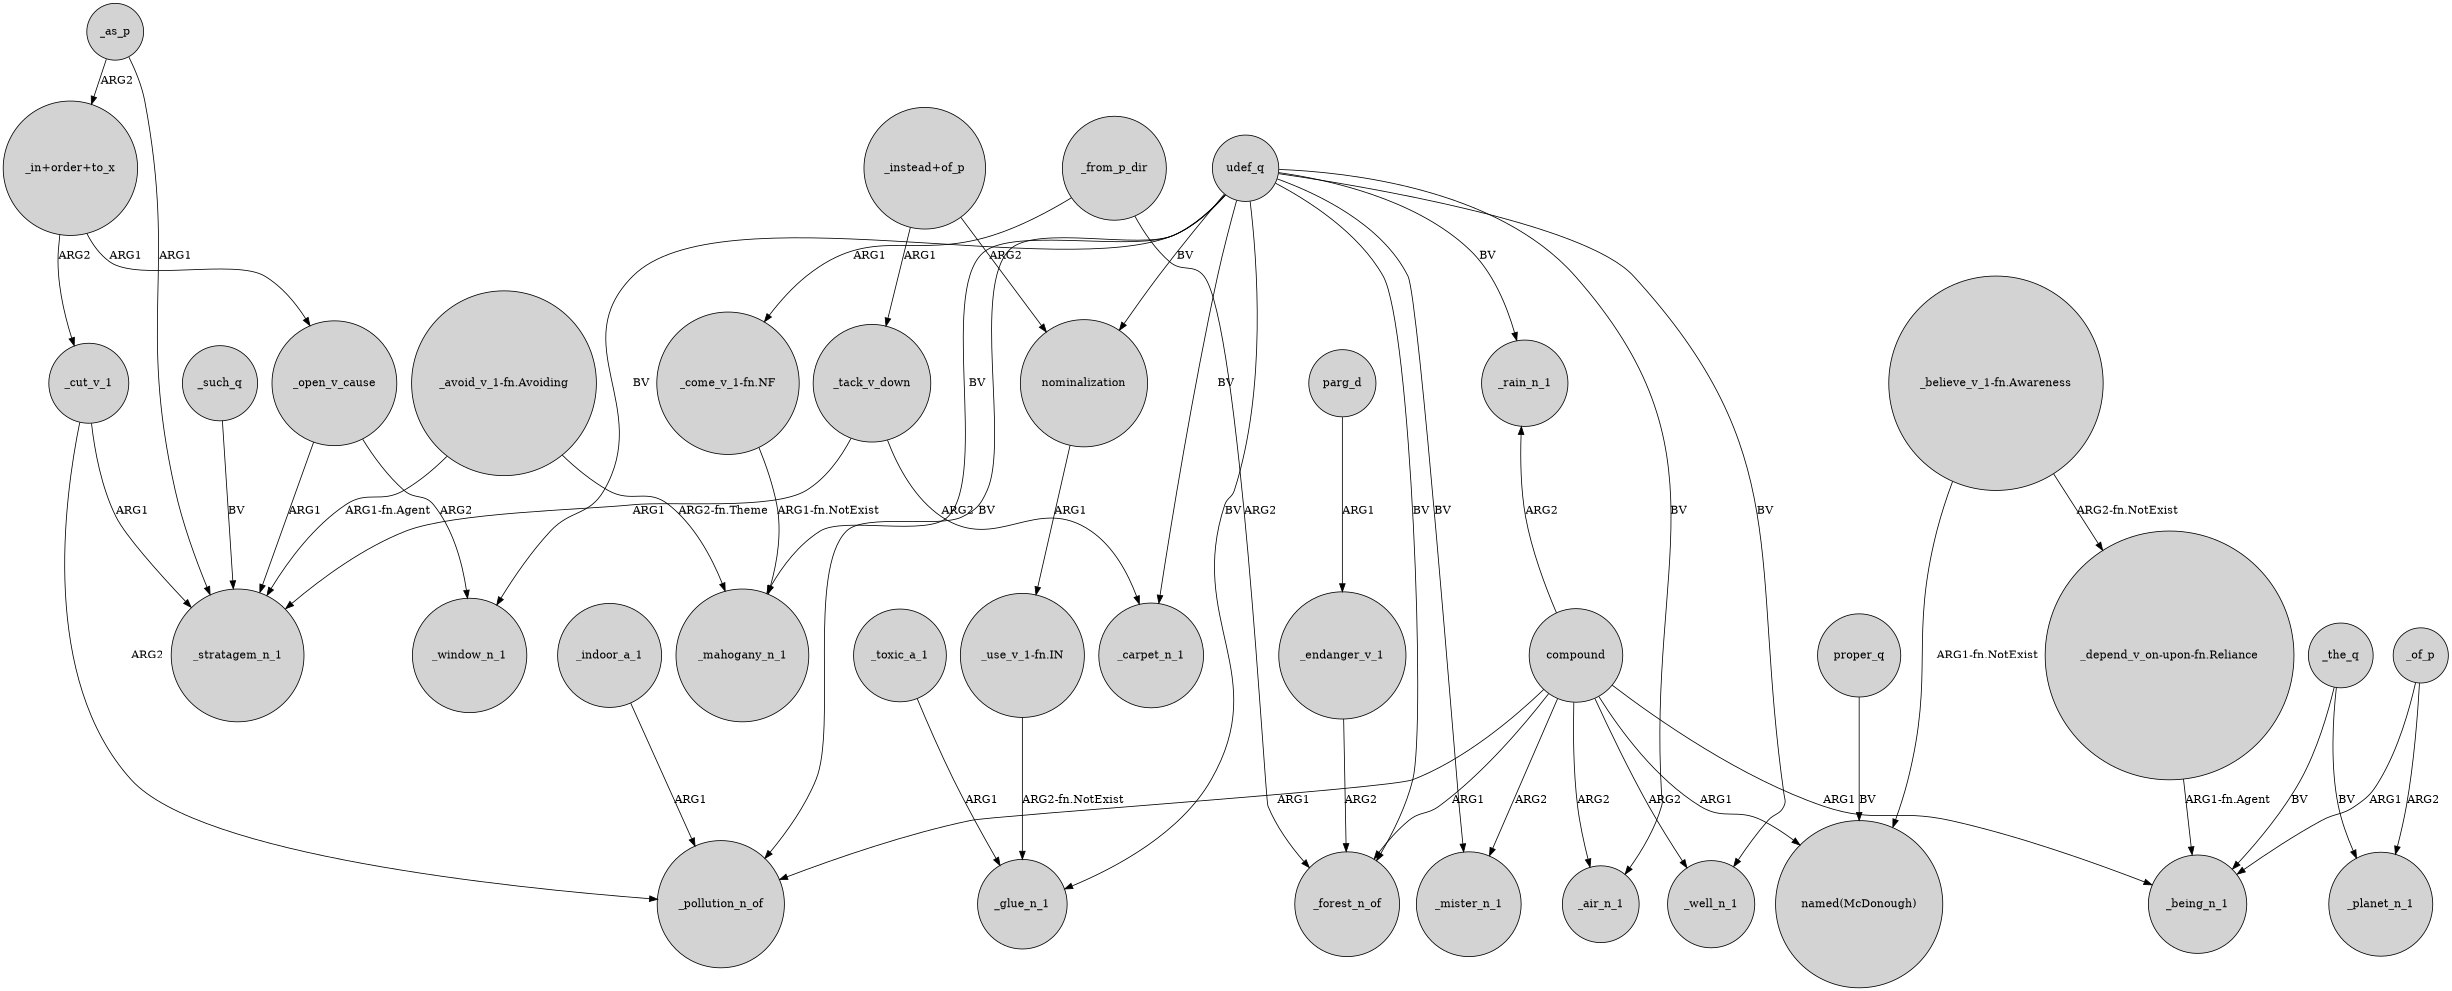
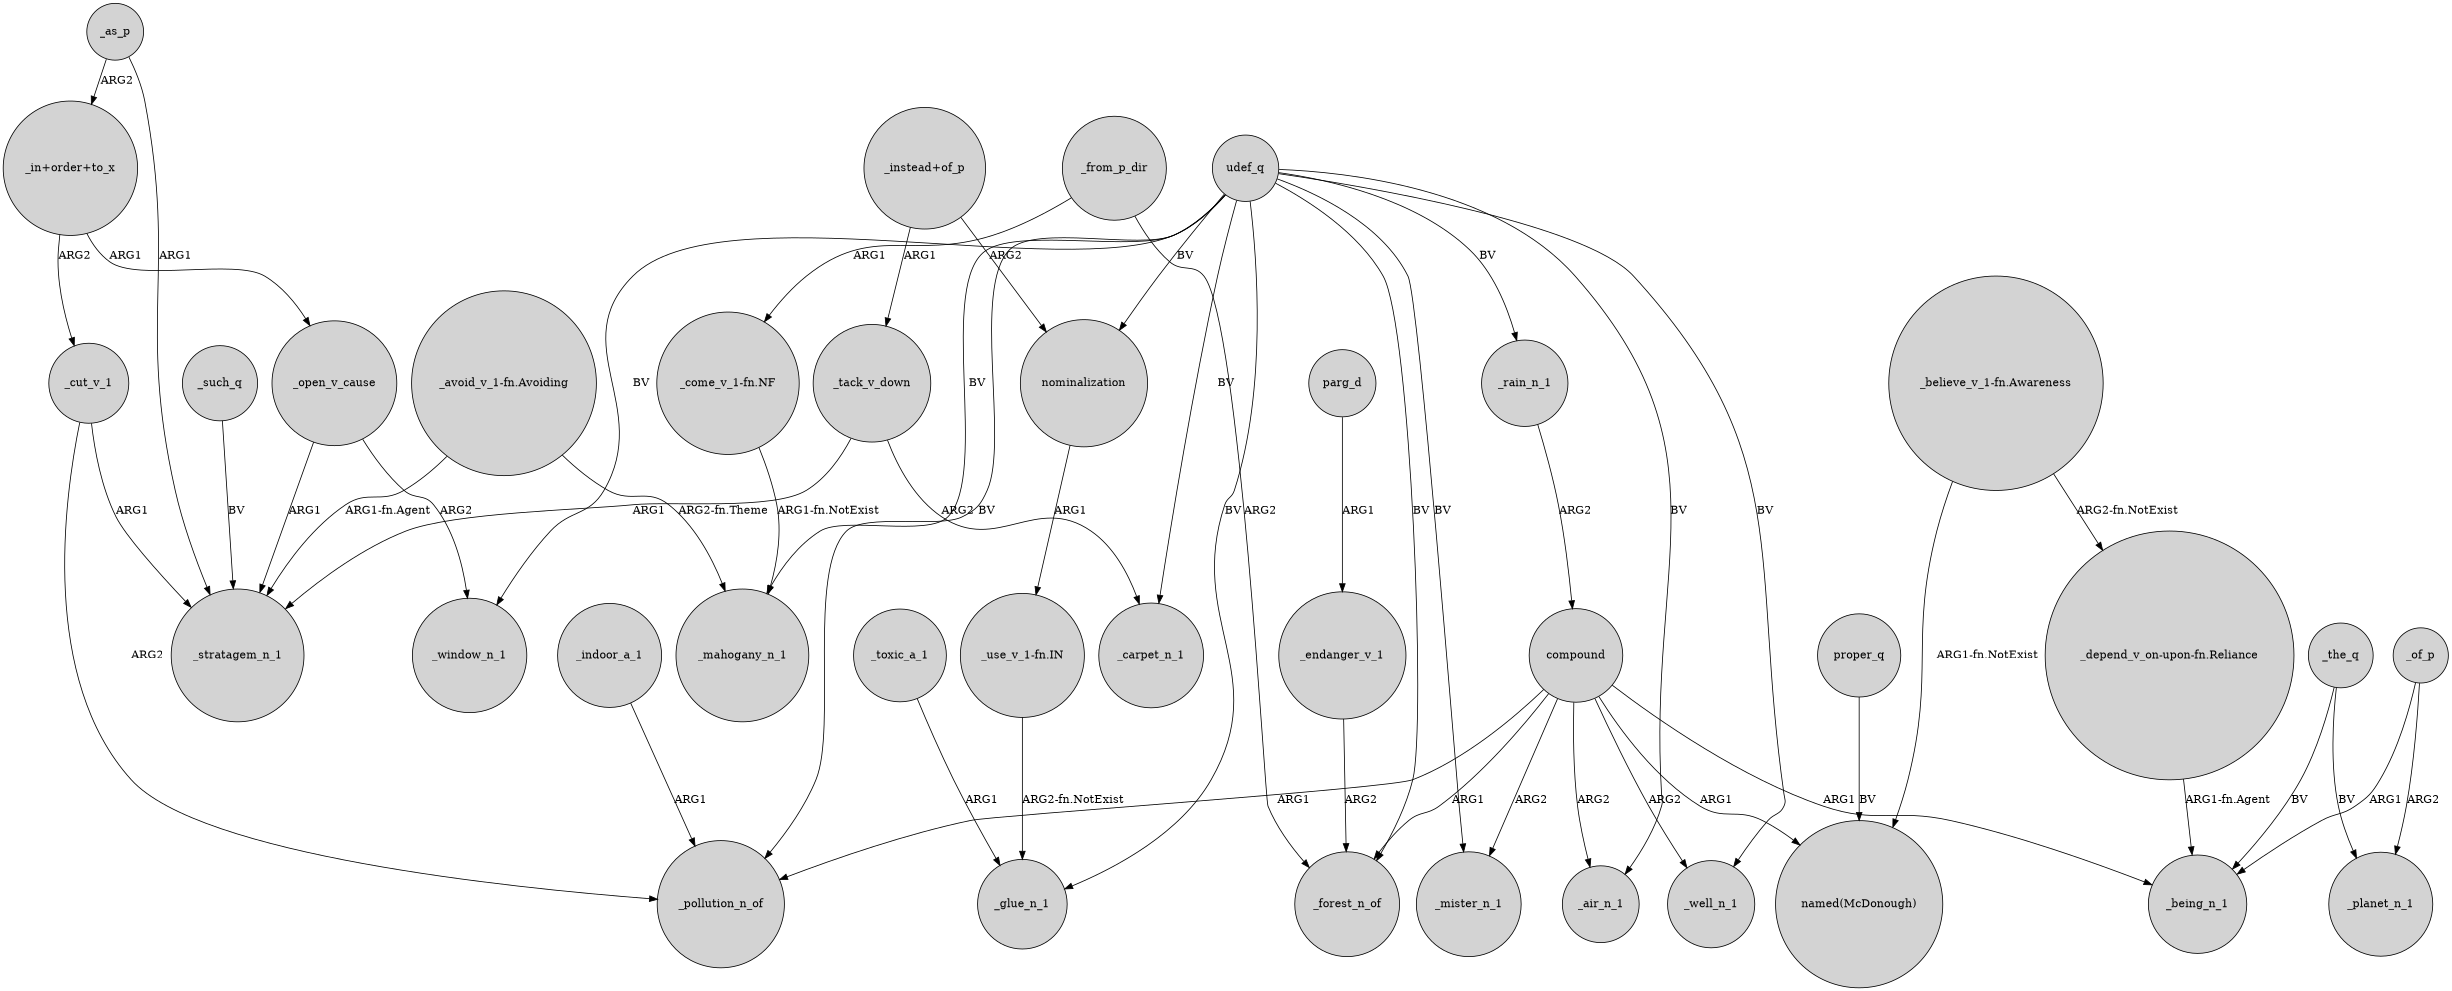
edge "compound" -> "_rain_n_1": reversed
